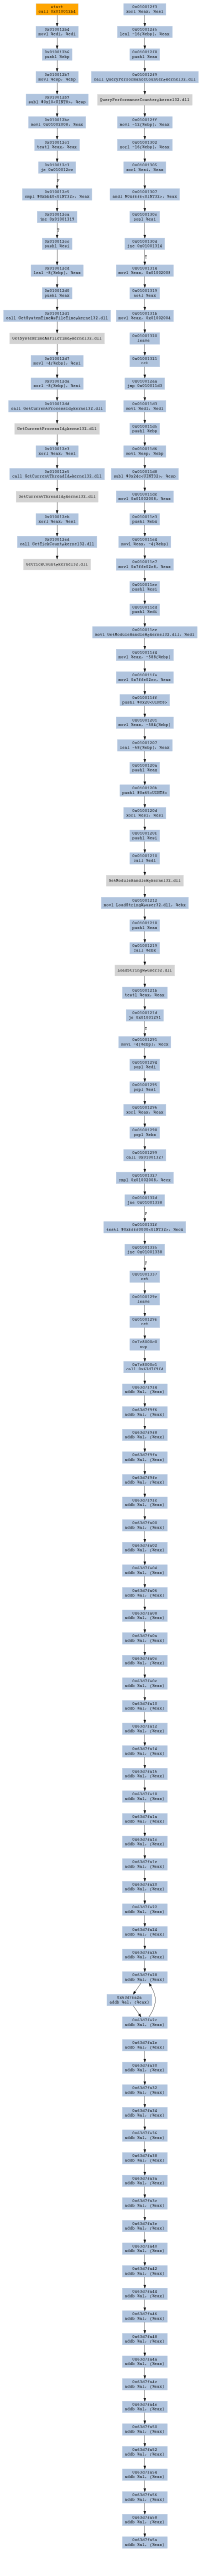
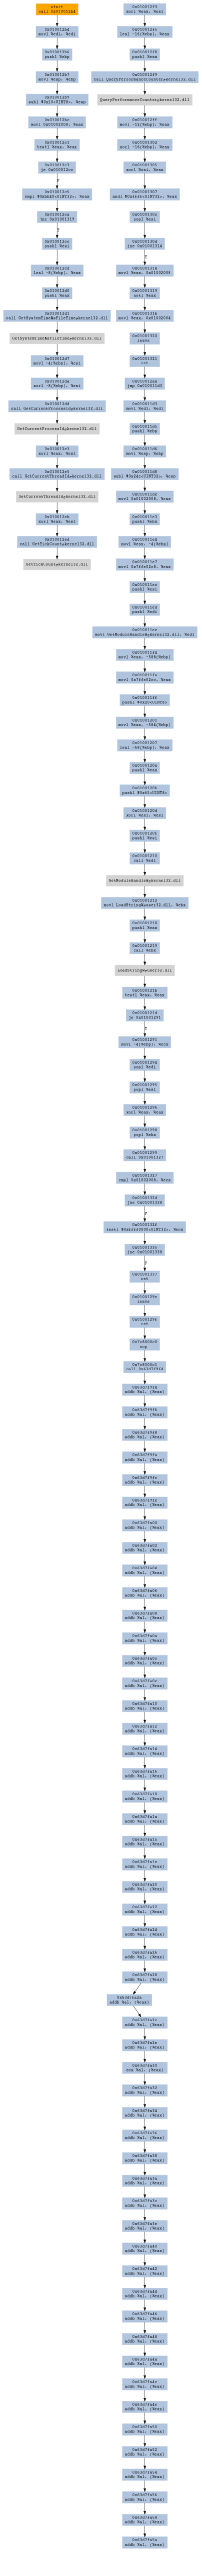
edge "0x63d7fa2c addb %al, (%eax)" -> "0x63d7fa28 addb %al, (%eax)": now "0x63d7fa2c addb %al, (%eax)" -> "0x63d7fa2e addb %al, (%eax)"
node "0x63d7fa30 addb %al, (%eax)": label "0x63d7fa30 addb %al, (%eax)" -> "0x63d7fa30 ecx %al, (%eax)"
